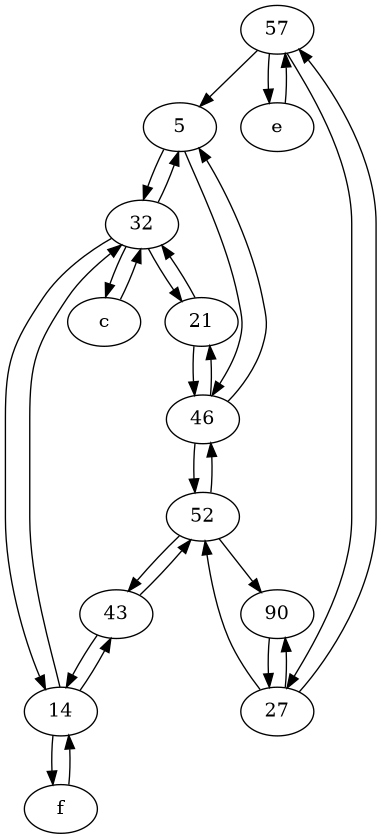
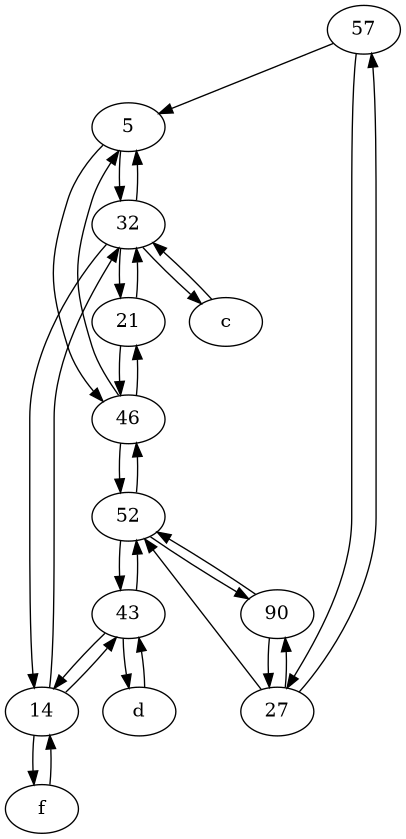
node "e": removed
edge "90" -> "52": added
node "d": added
